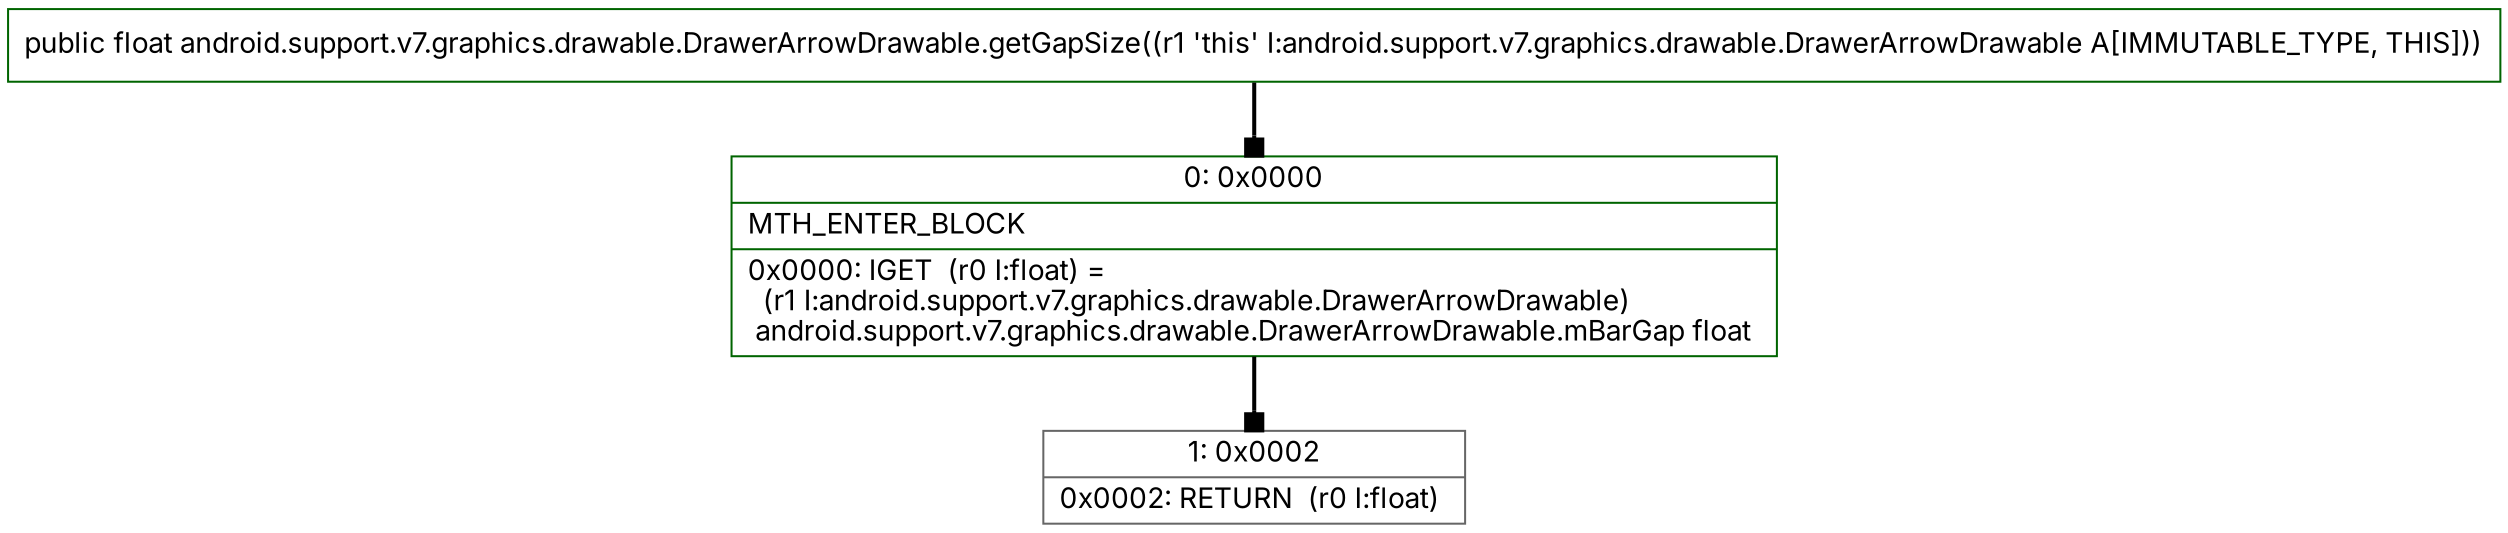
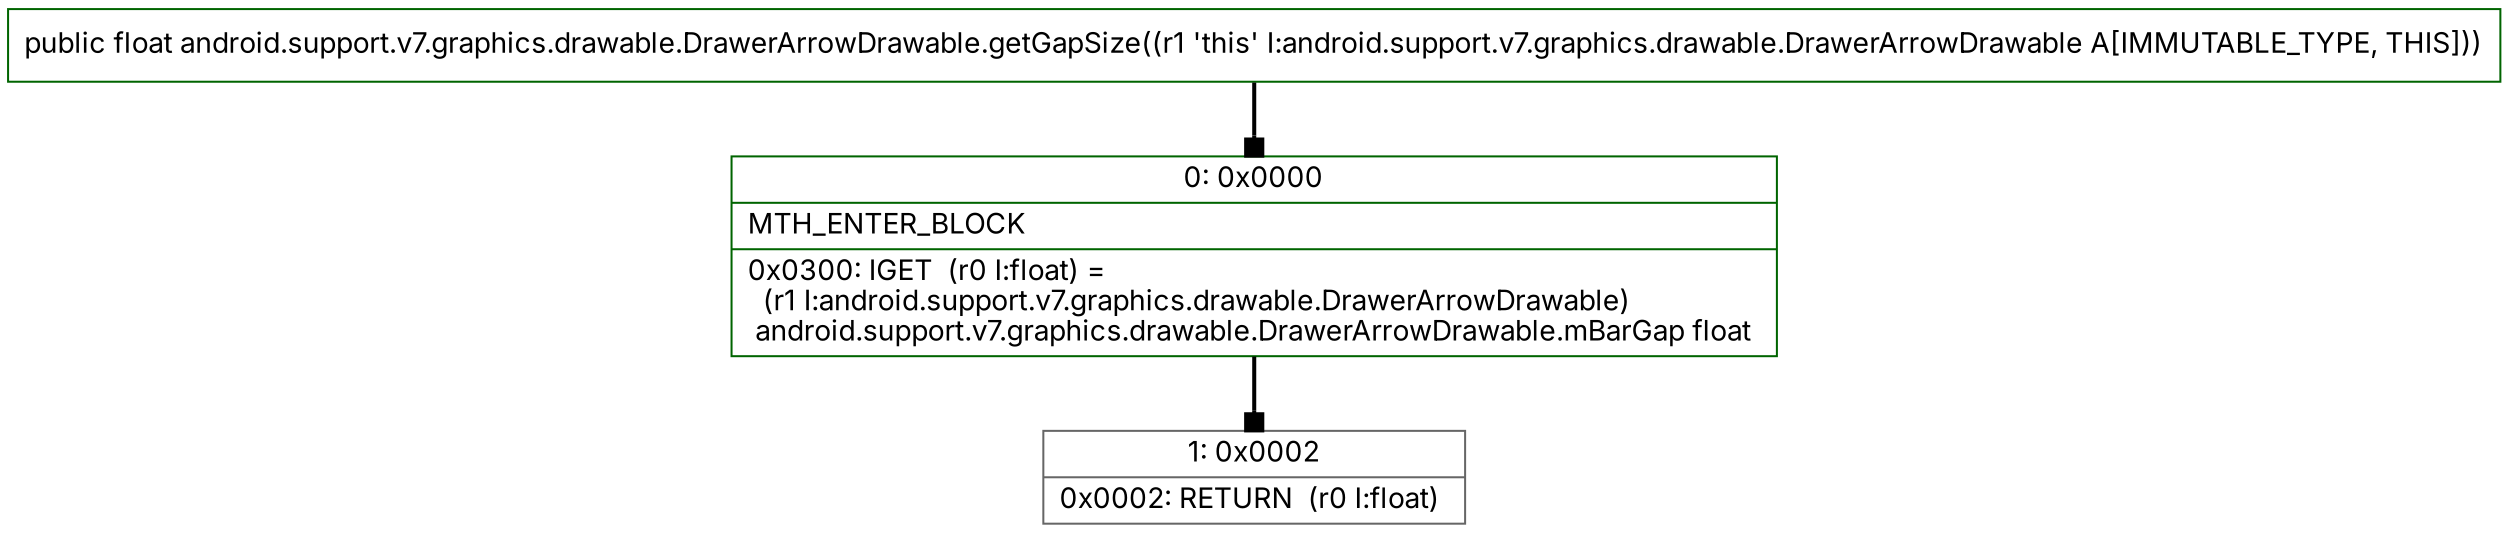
node "0: 0x0000": text "0x0000: IGET  (r0 I:float) =" -> "0x0300: IGET  (r0 I:float) ="
